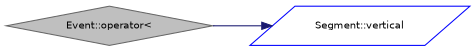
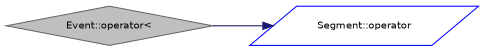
node "Segment::vertical": label "Segment::vertical" -> "Segment::operator"
